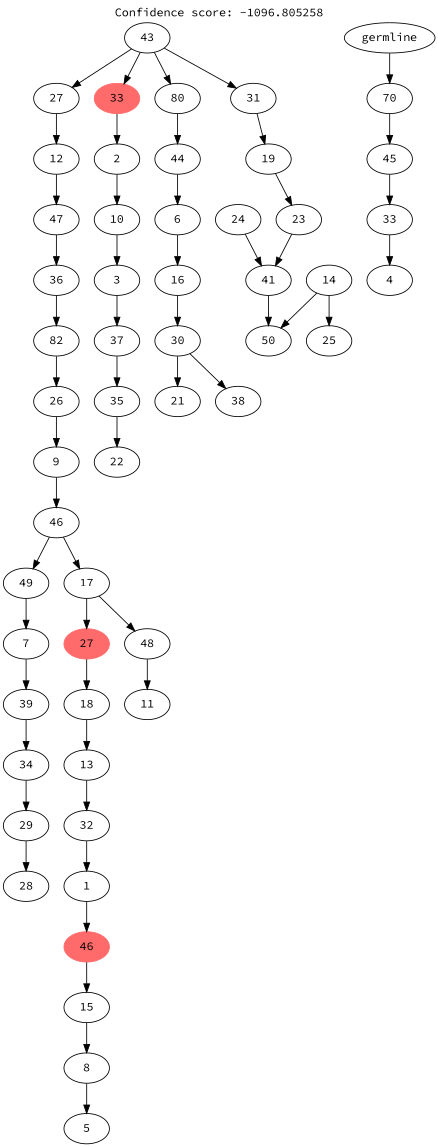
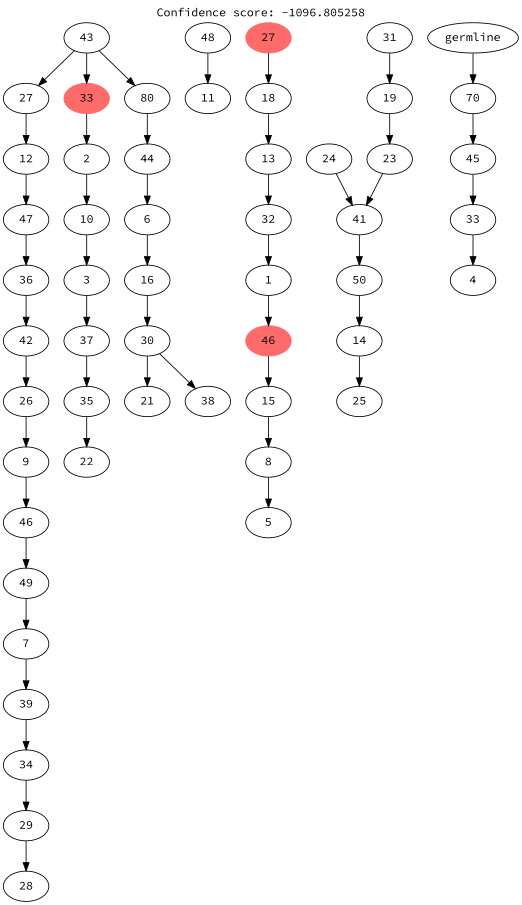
edge "43" -> "31": removed
edge "14" -> "50": reversed
node "82": label "82" -> "42"
node "17": removed
